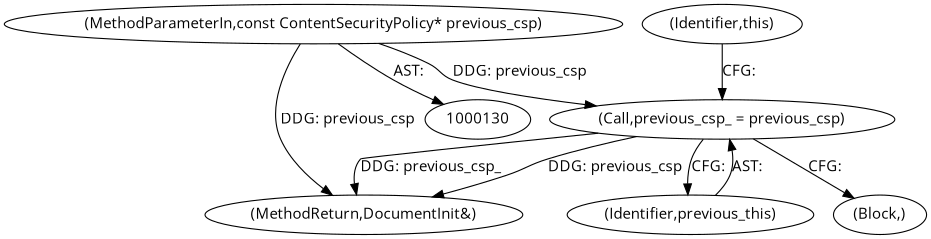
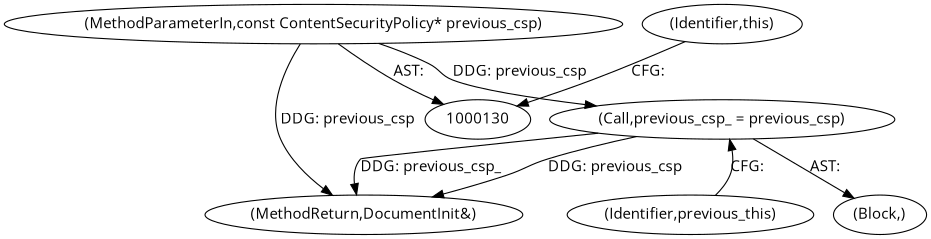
edge "(Identifier,this)" -> "(Call,previous_csp_ = previous_csp)": now "(Identifier,this)" -> "1000130"
edge "(Call,previous_csp_ = previous_csp)" -> "(Identifier,previous_this)": removed, label "CFG:"
edge "(Identifier,previous_this)" -> "(Call,previous_csp_ = previous_csp)": label "AST: " -> "CFG: "
edge "(Call,previous_csp_ = previous_csp)" -> "(Block,)": label "CFG: " -> "AST: "
